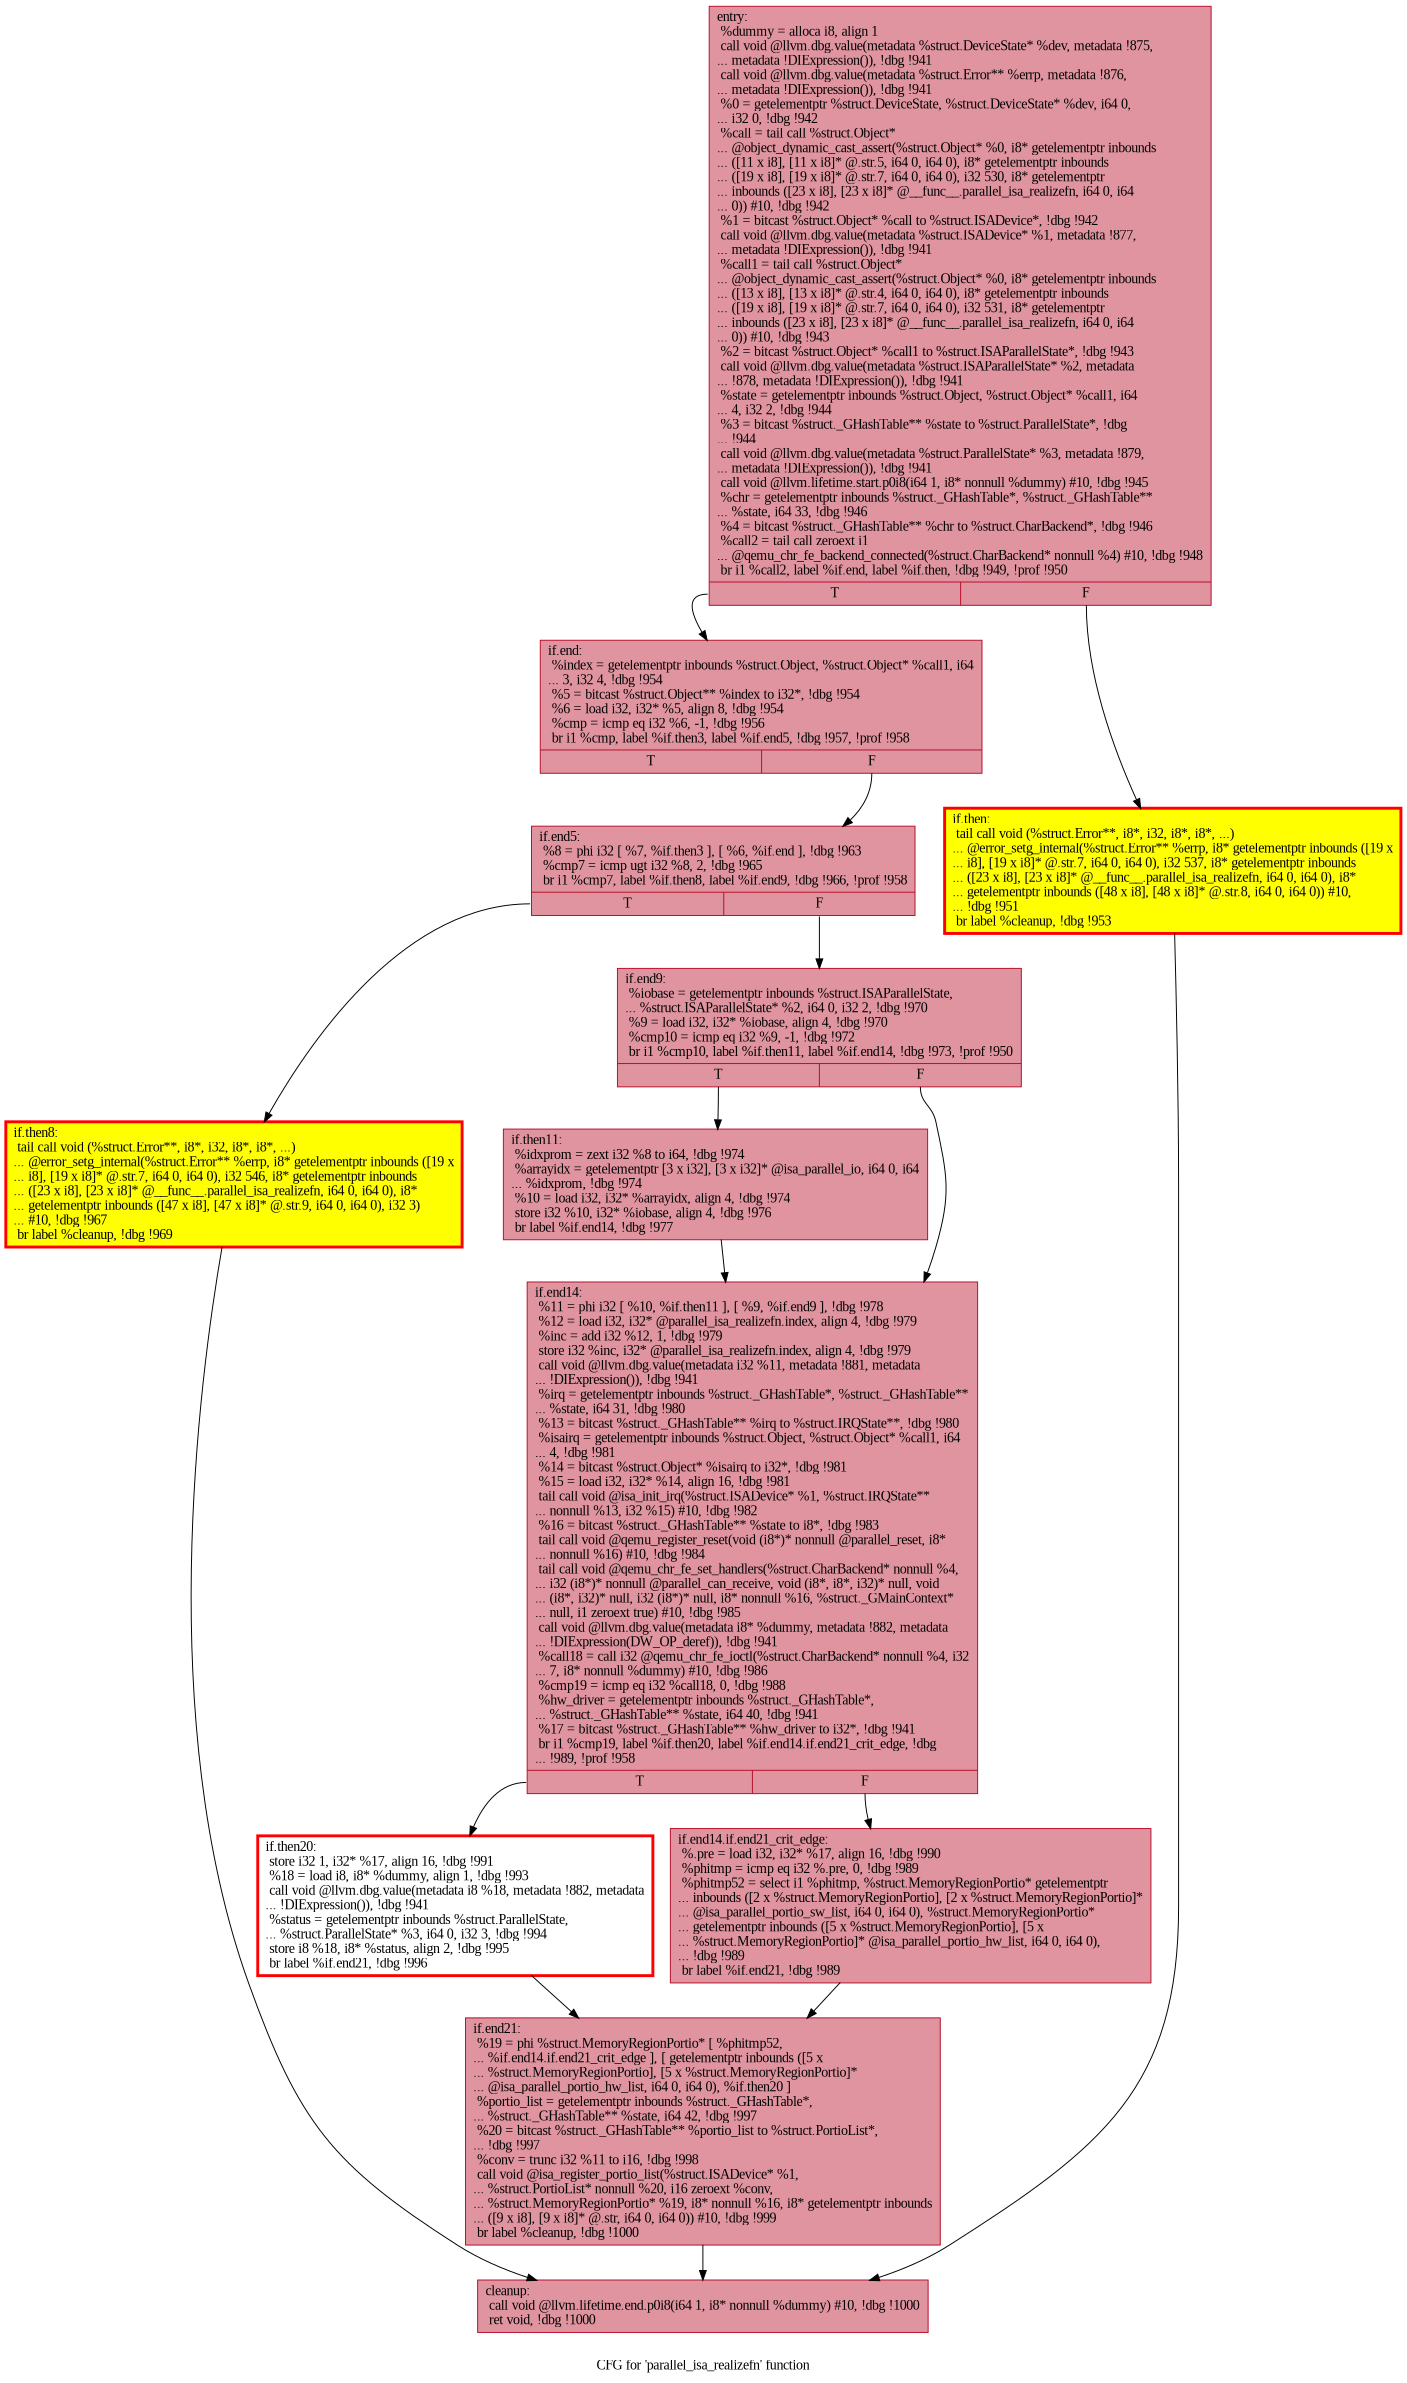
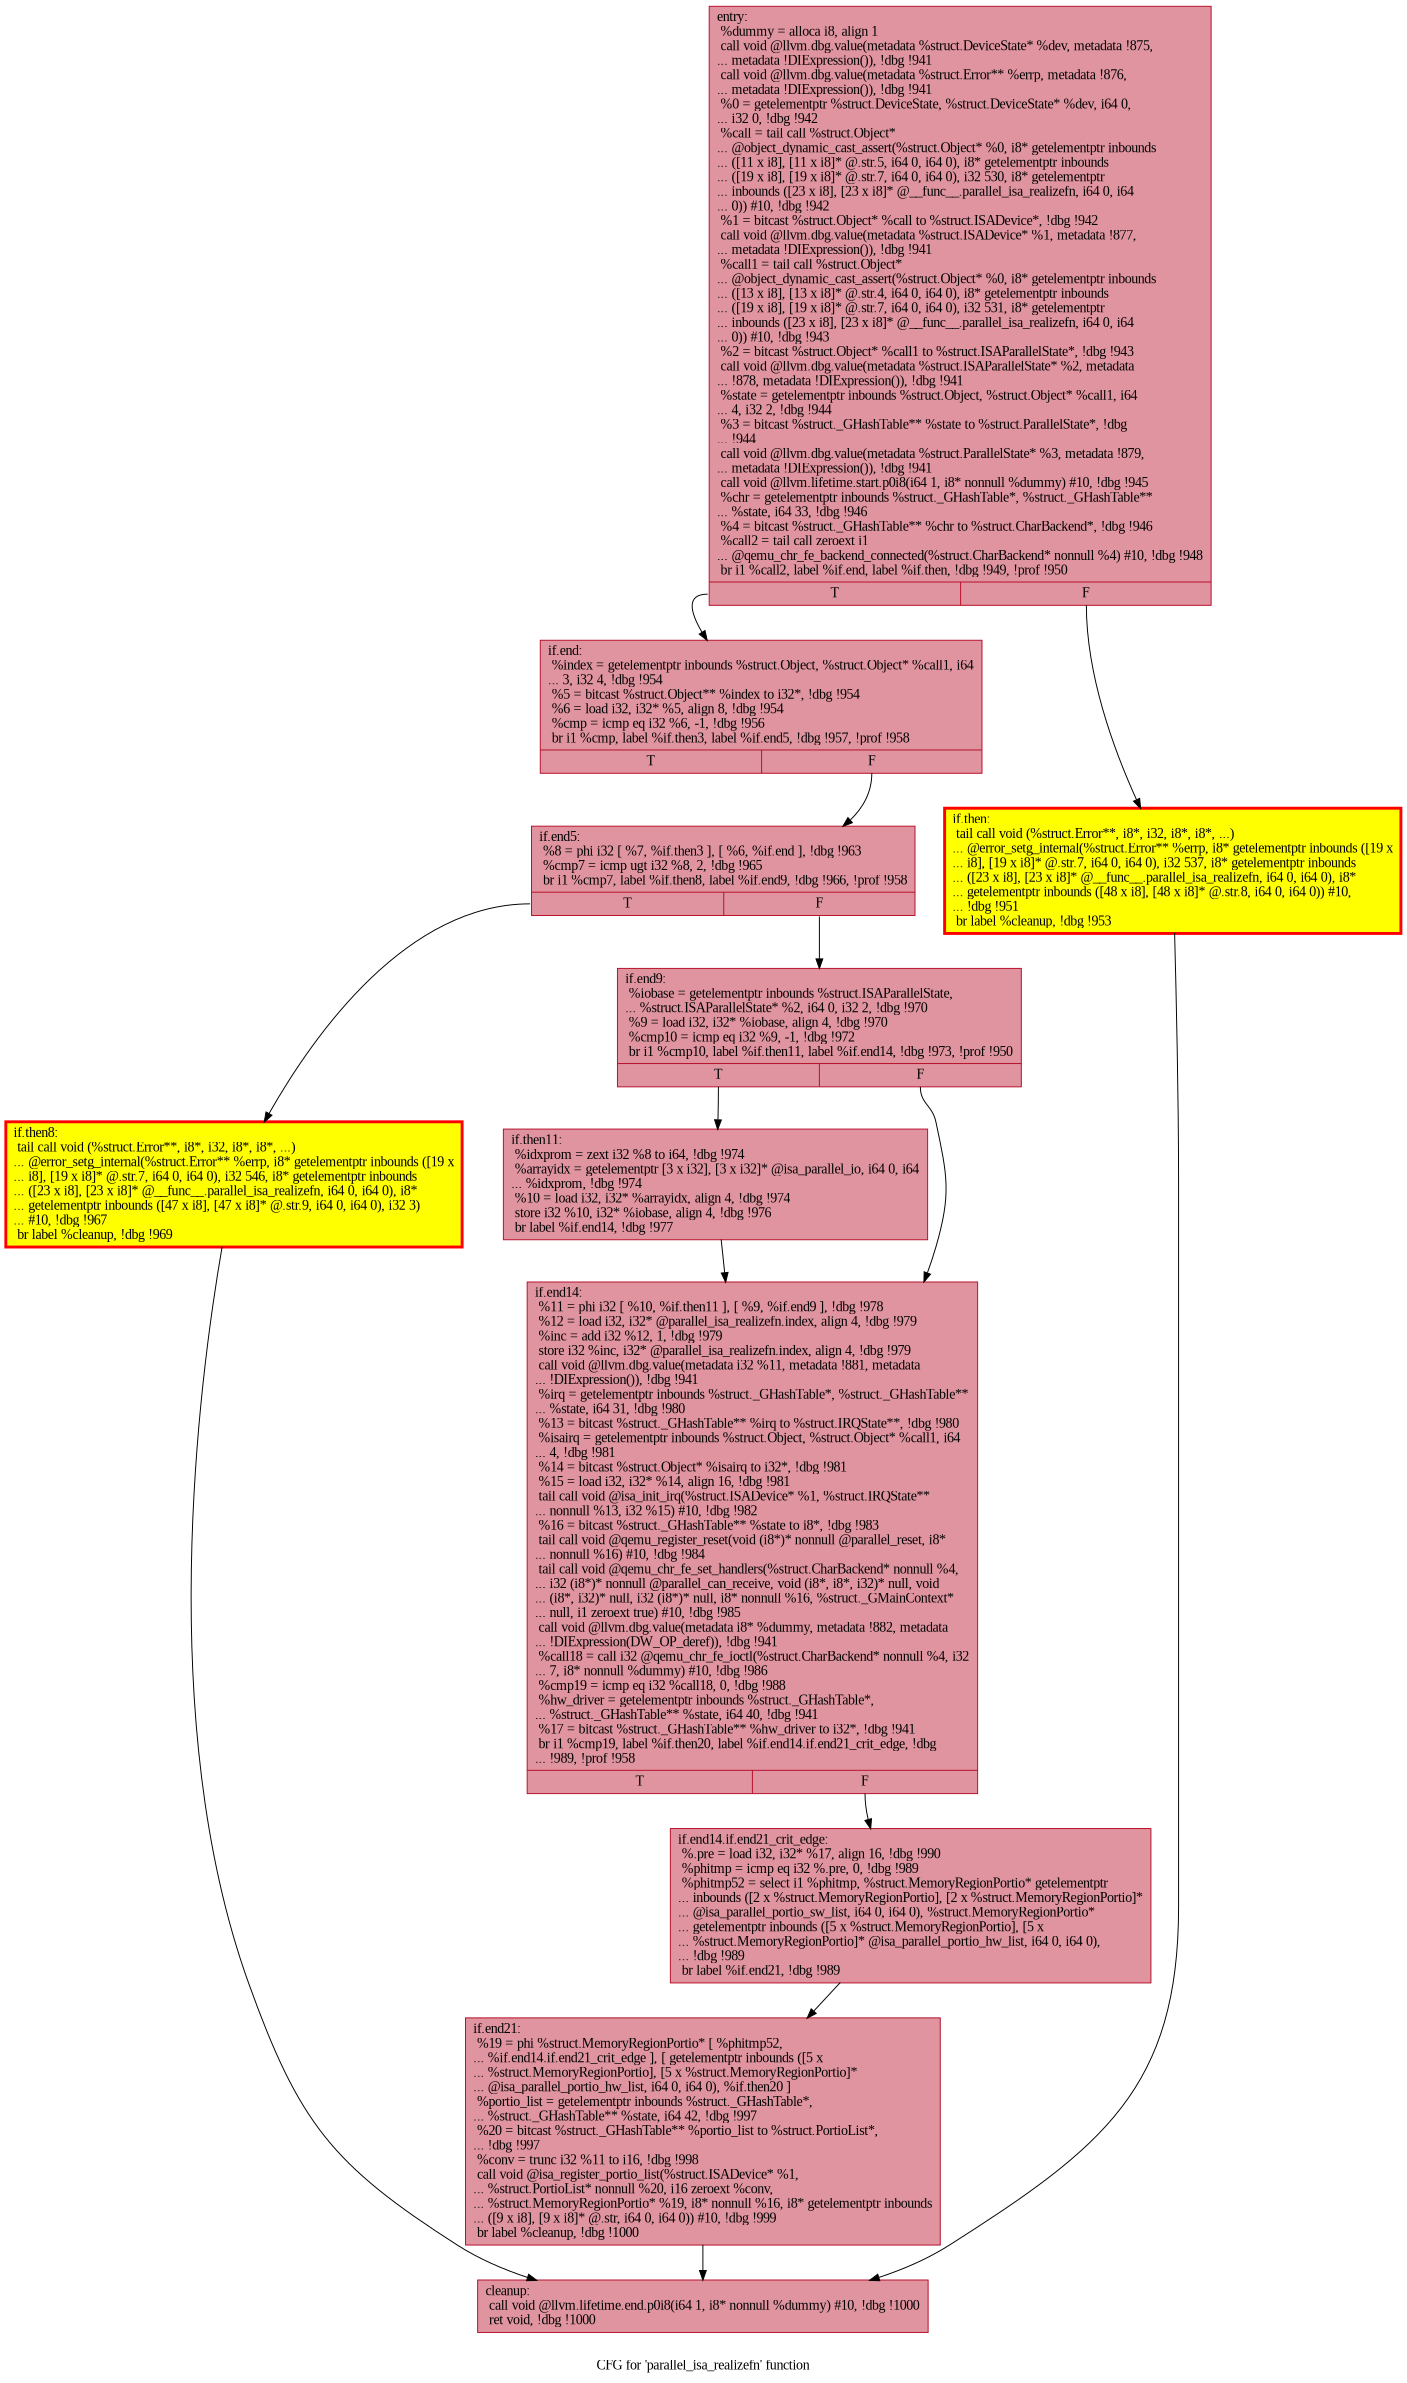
node "if.then20:": removed
